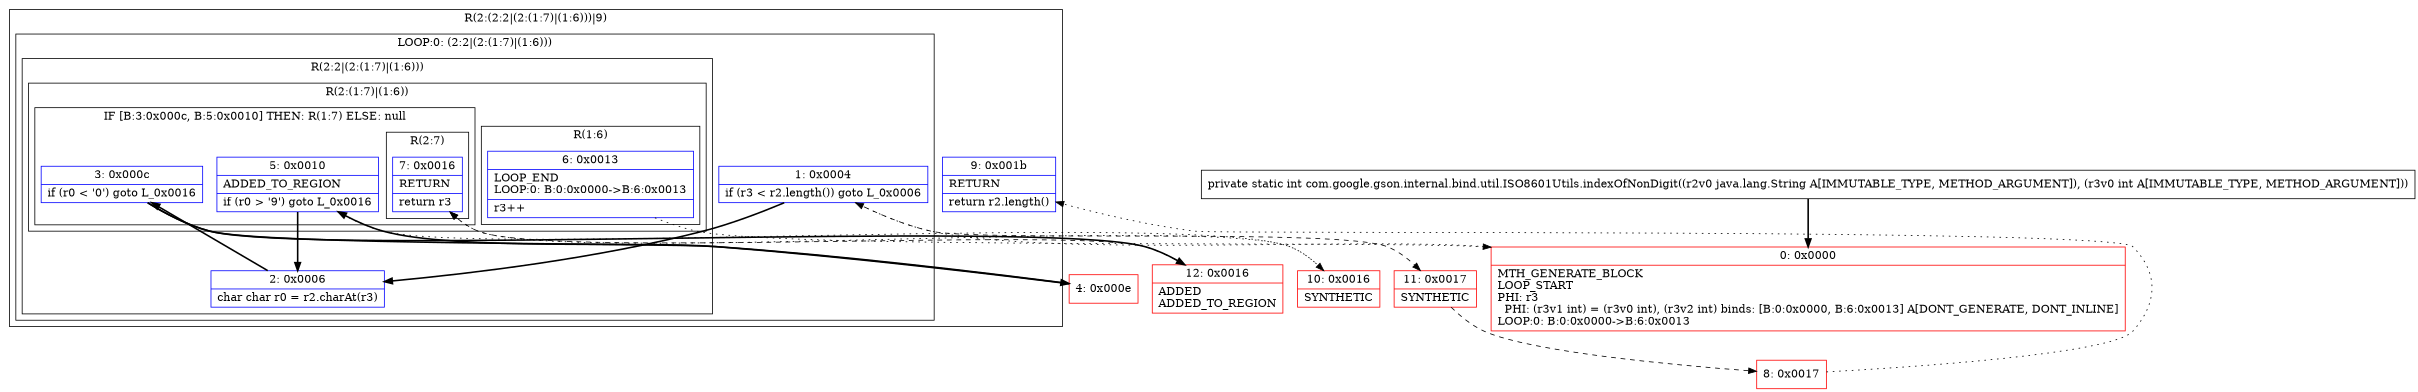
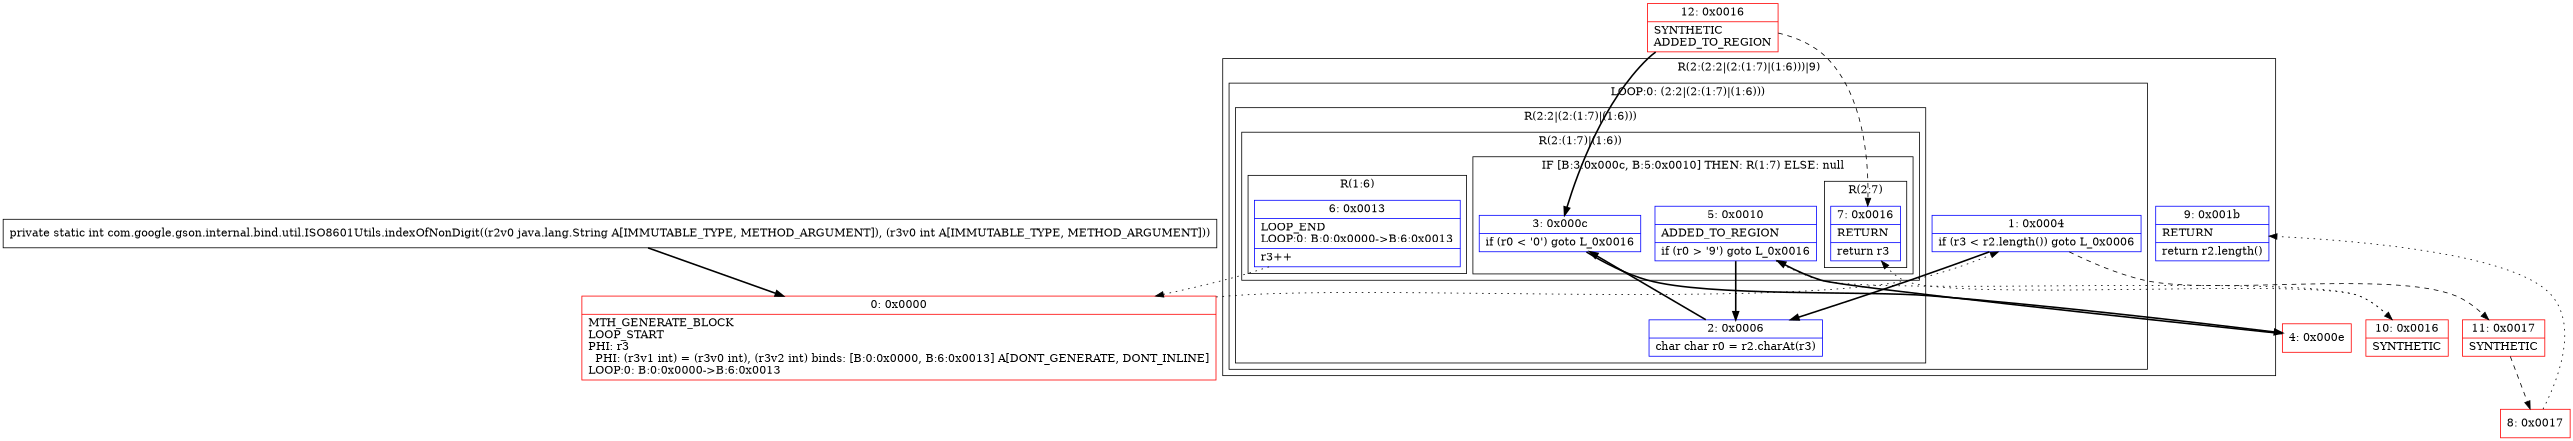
edge "3: 0x000c" -> "12: 0x0016": reversed
node "12: 0x0016": text "ADDED" -> "SYNTHETIC"
